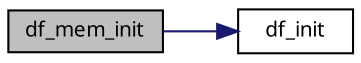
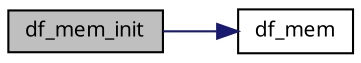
node "df_init": label "df_init" -> "df_mem"
